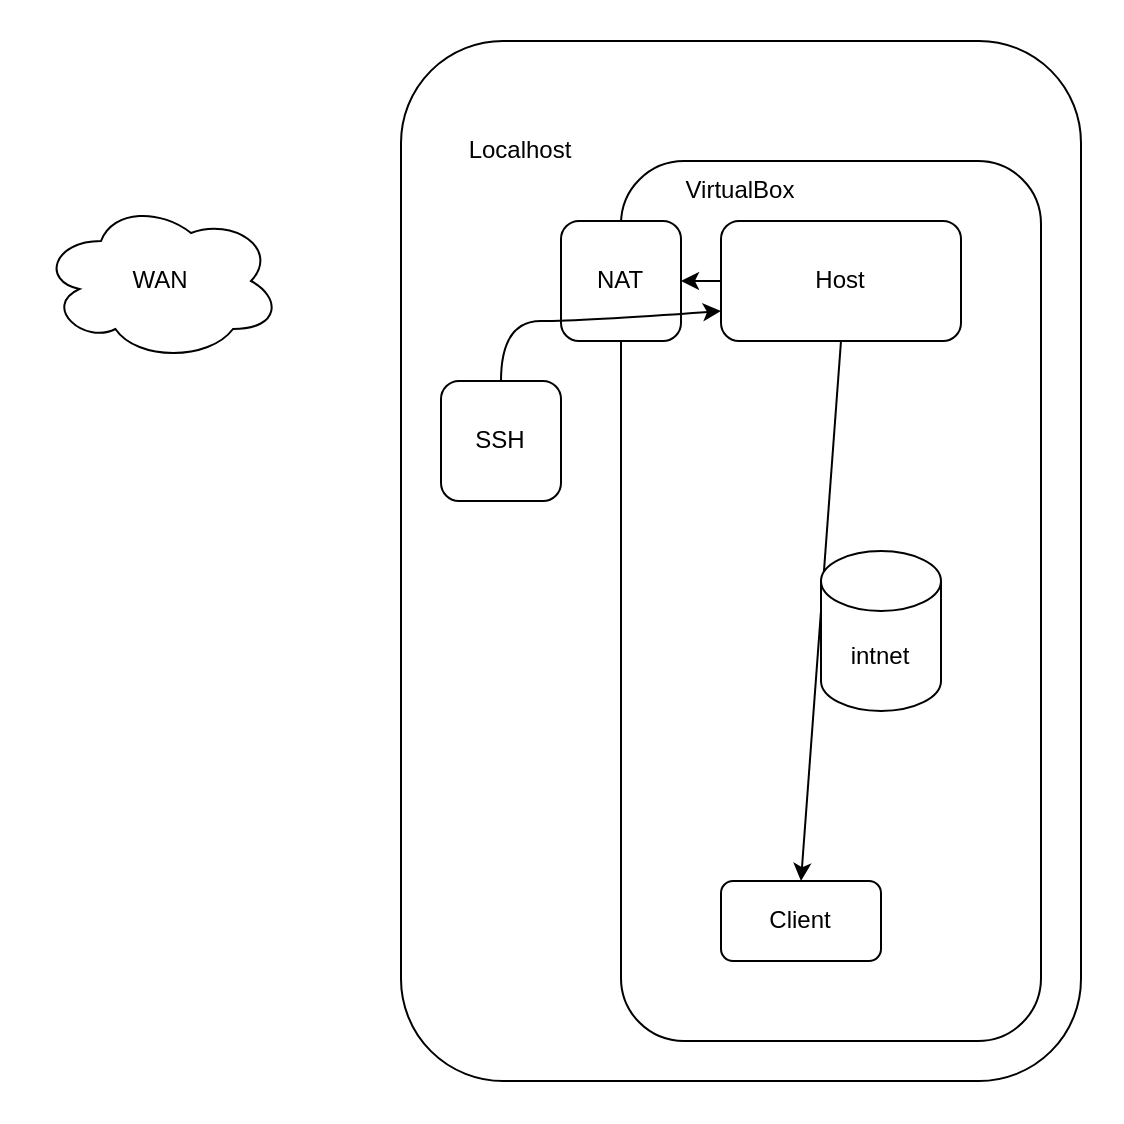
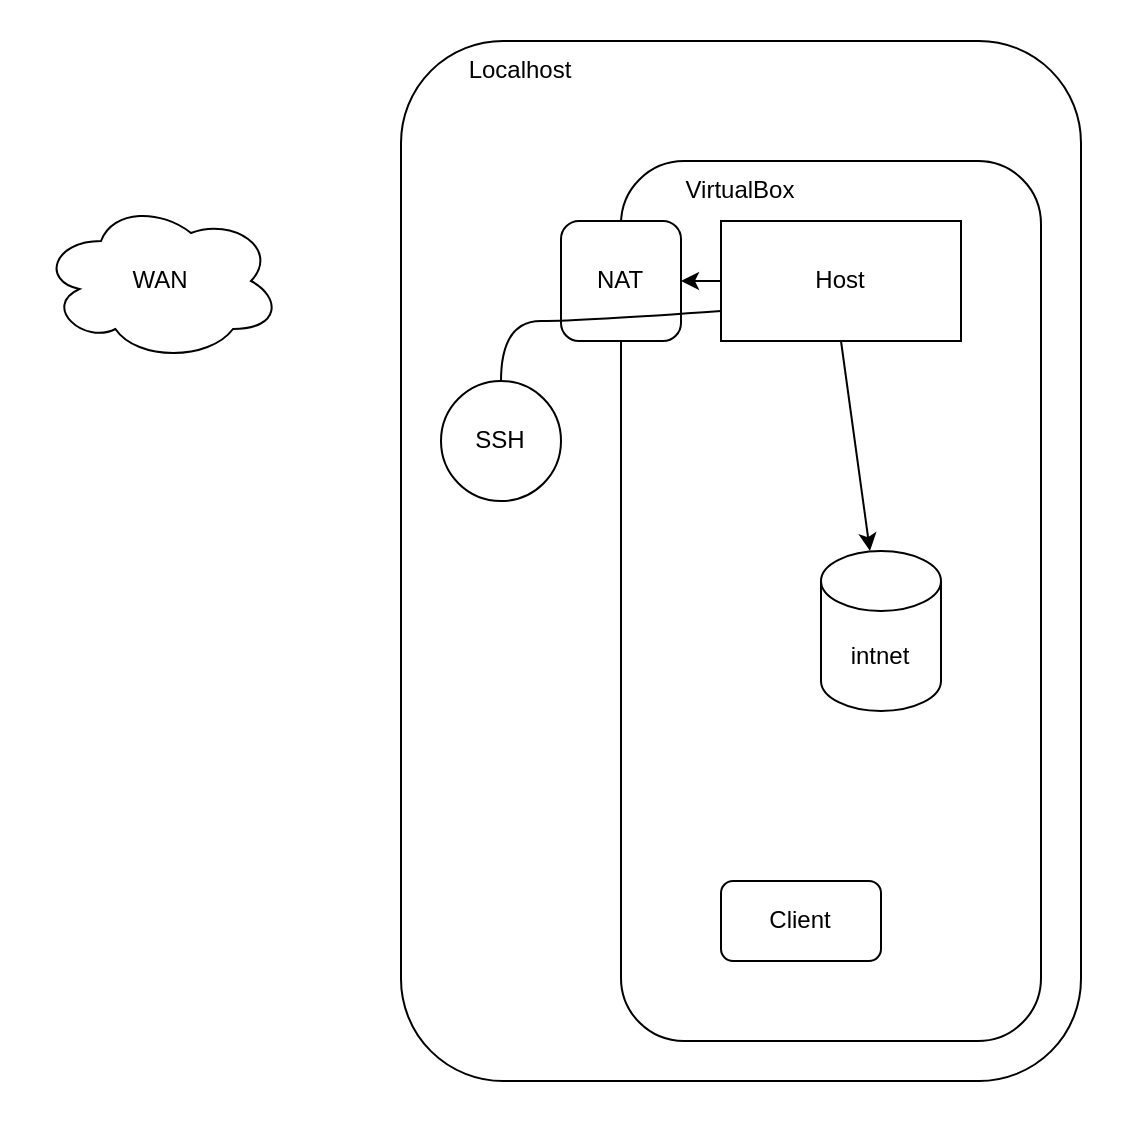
node "Localhost": moved (521, 151) -> (521, 71)
node "Host": shape rounded rectangle -> rectangle
edge "SSH" -> "Host": arrowhead classic -> none
node "SSH": shape rounded rectangle -> ellipse
edge "Host" -> "Client": now "Host" -> "intnet"
